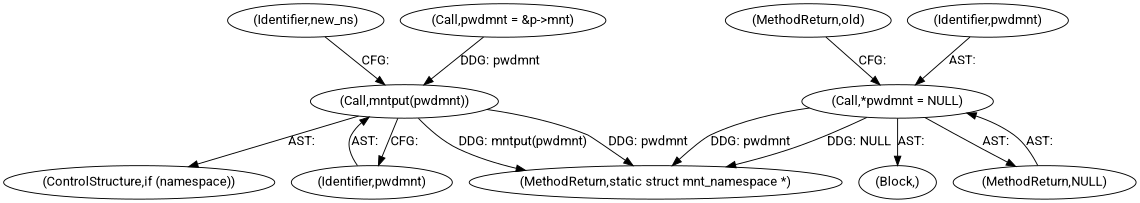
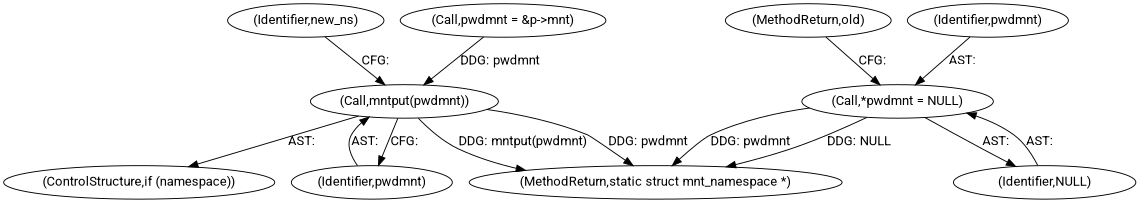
node "(Block,)": removed
node "(MethodReturn,NULL)": label "(MethodReturn,NULL)" -> "(Identifier,NULL)"
